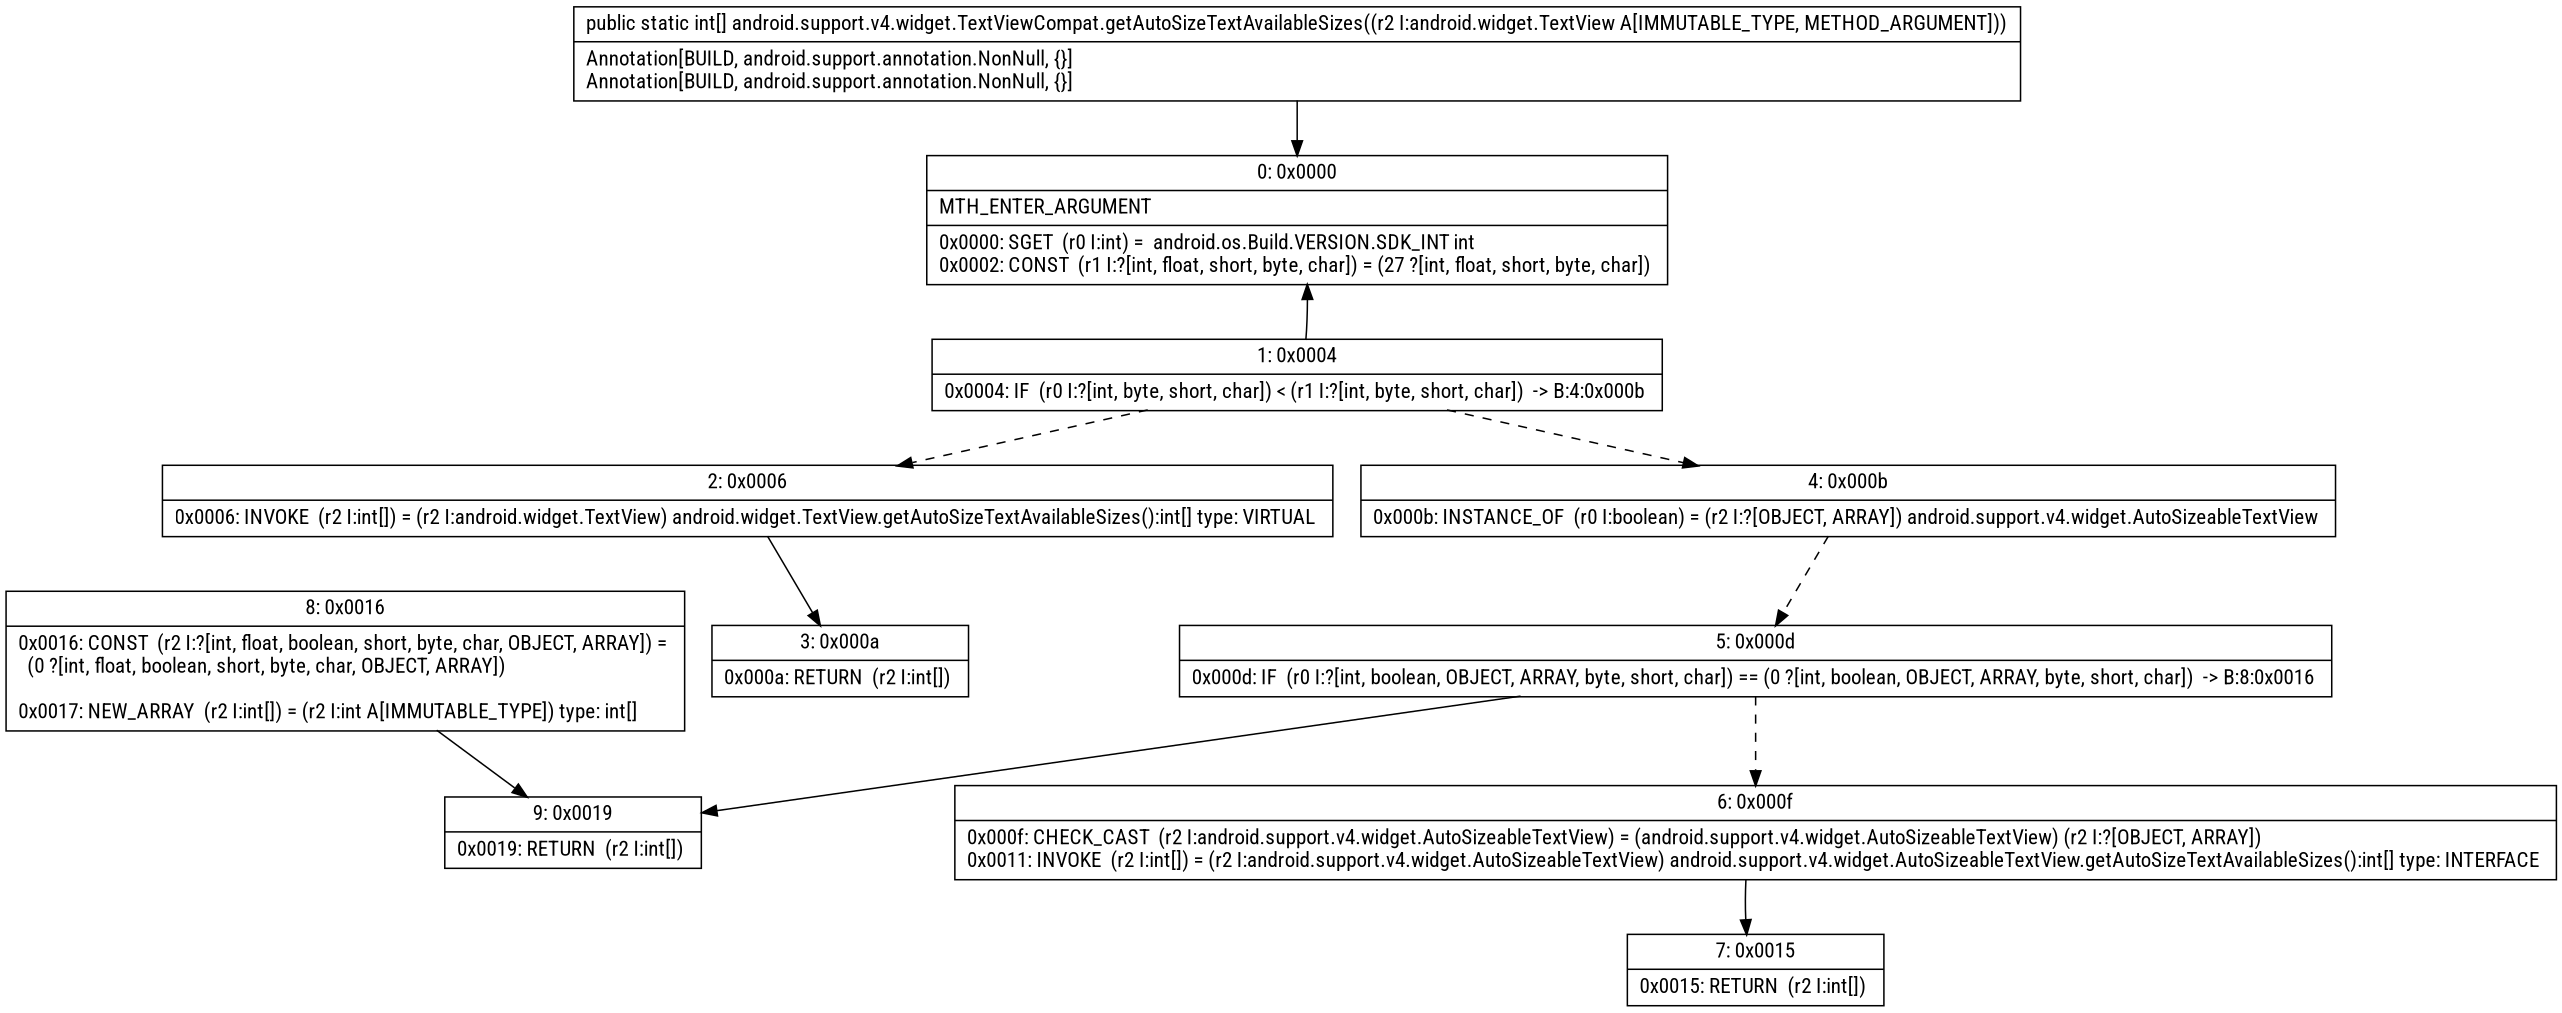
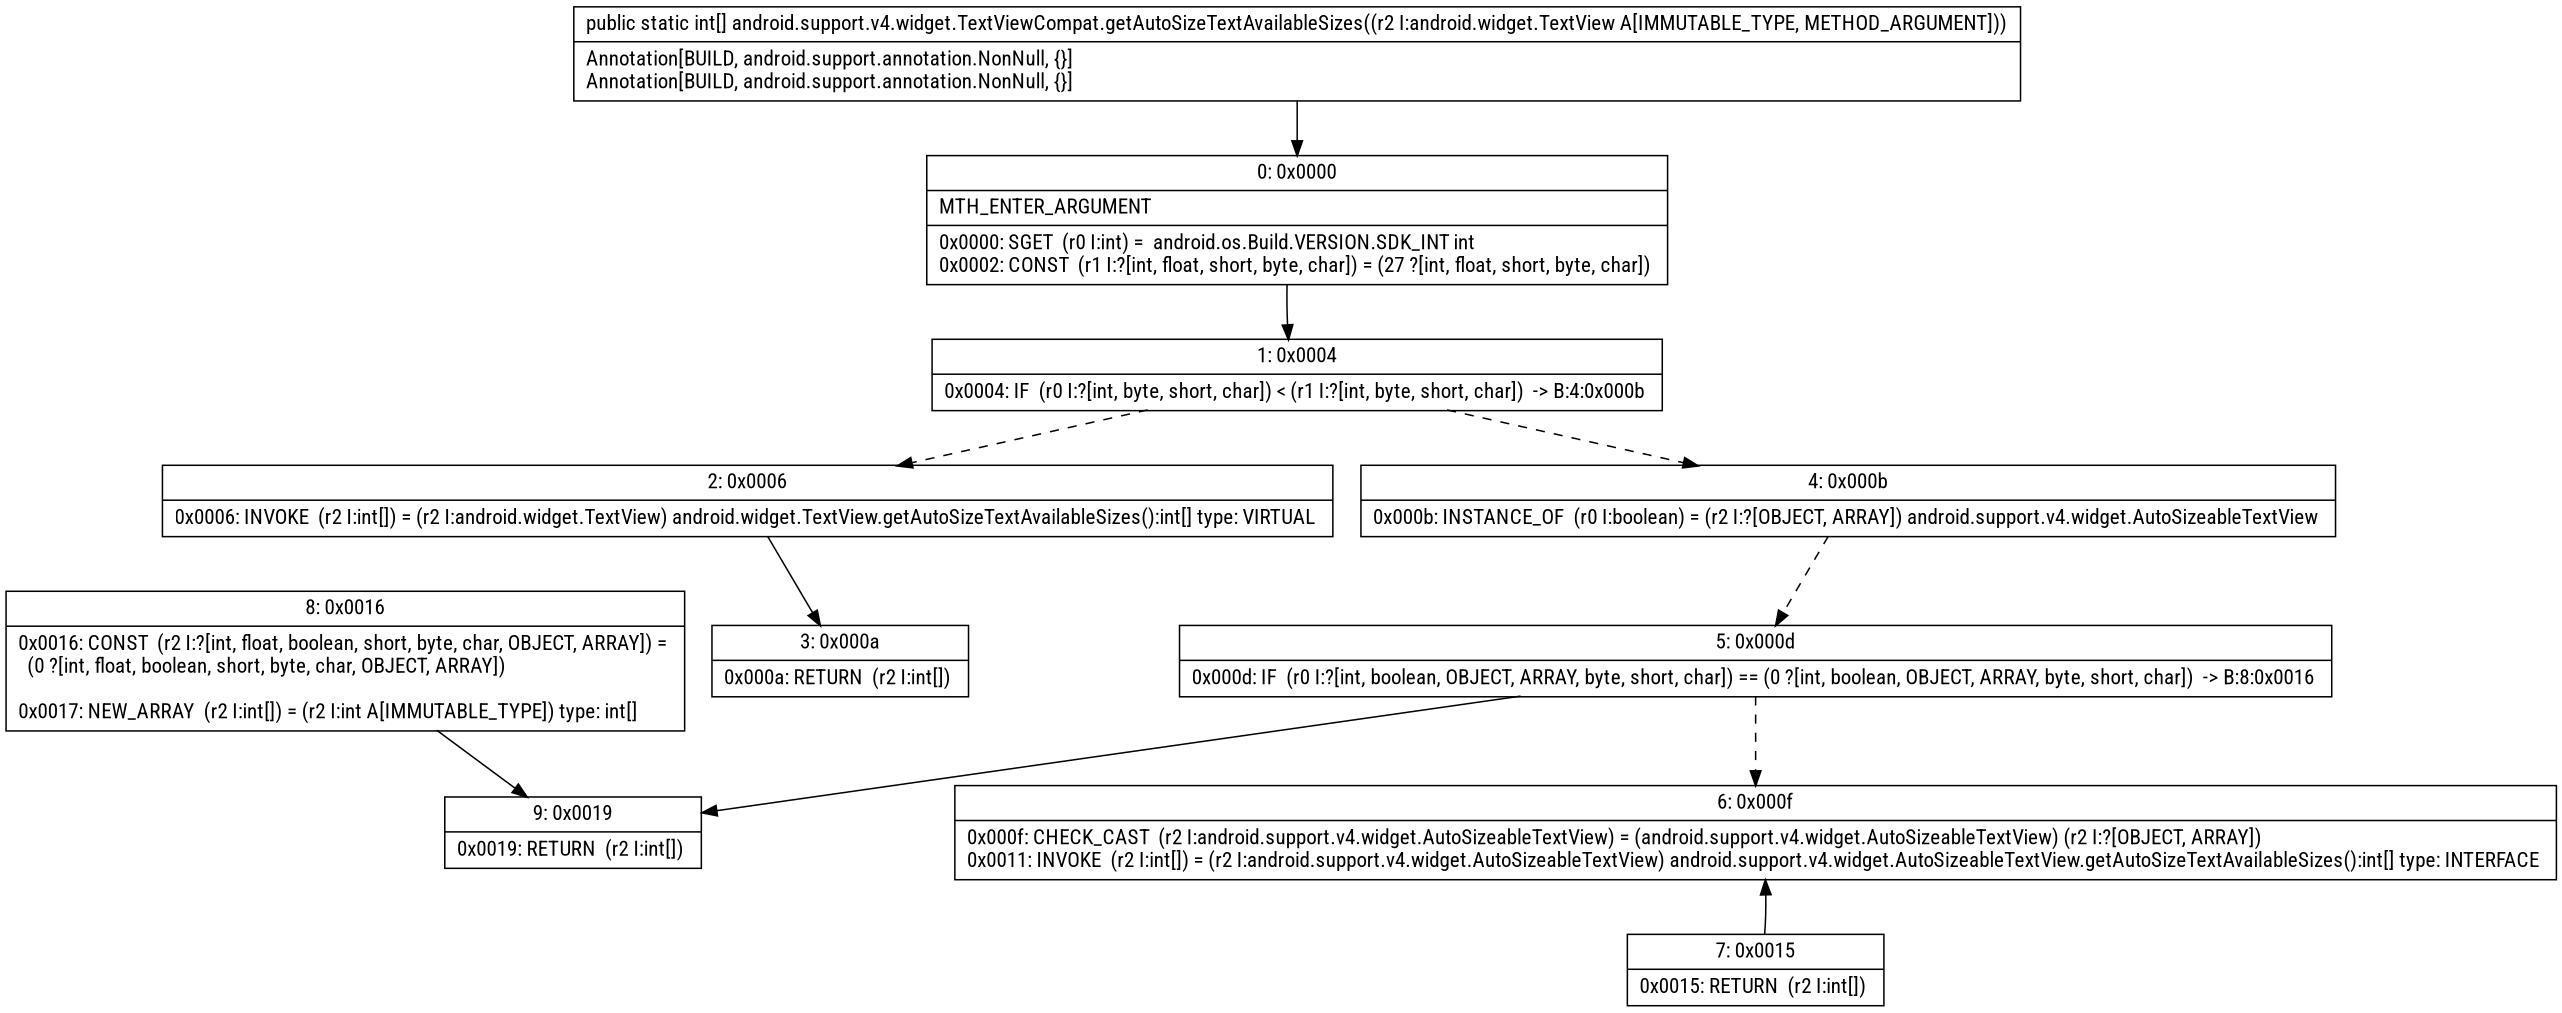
edge "1: 0x0004" -> "0: 0x0000": reversed
edge "6: 0x000f" -> "7: 0x0015": reversed
